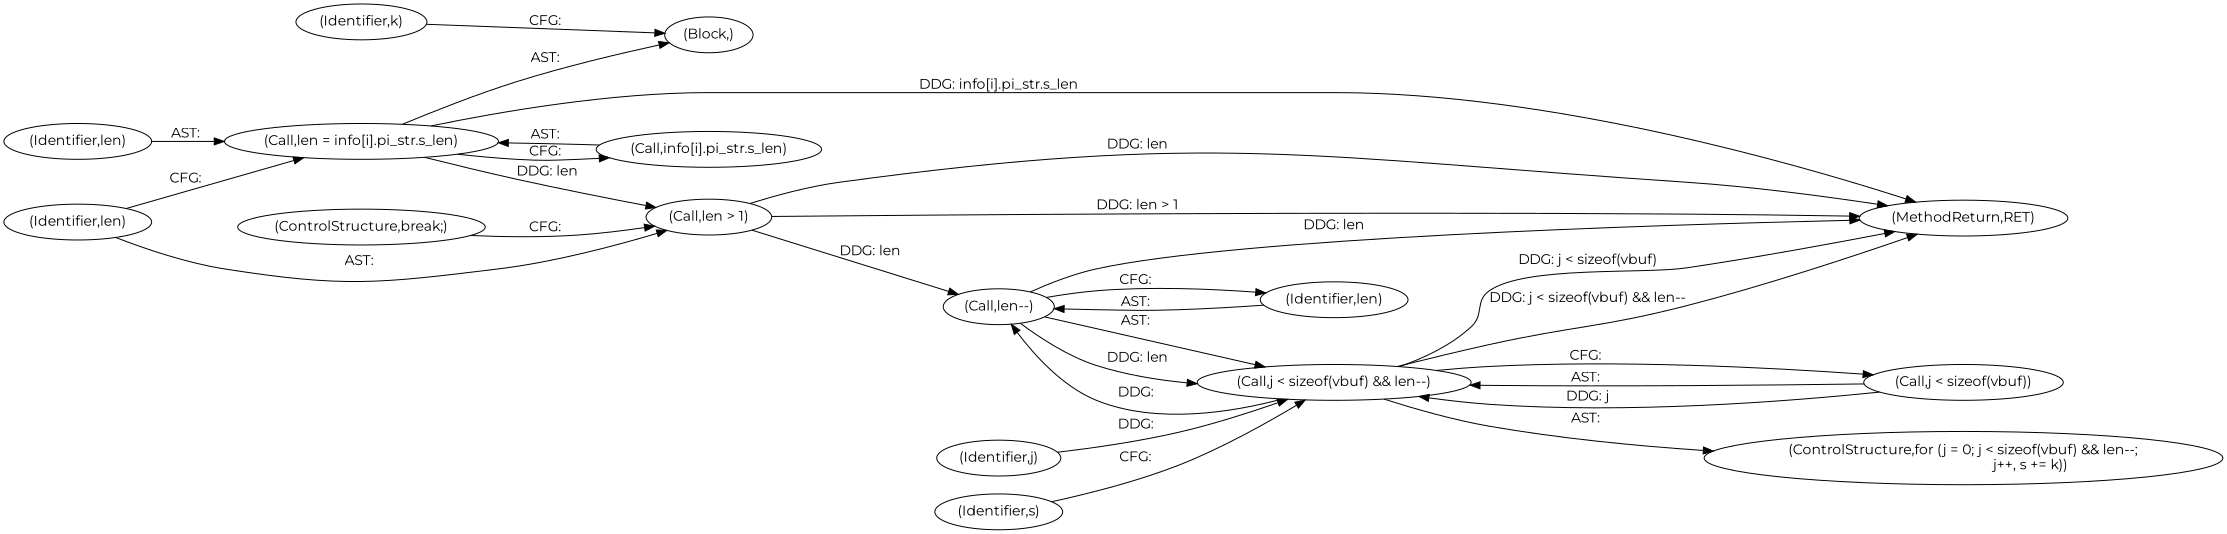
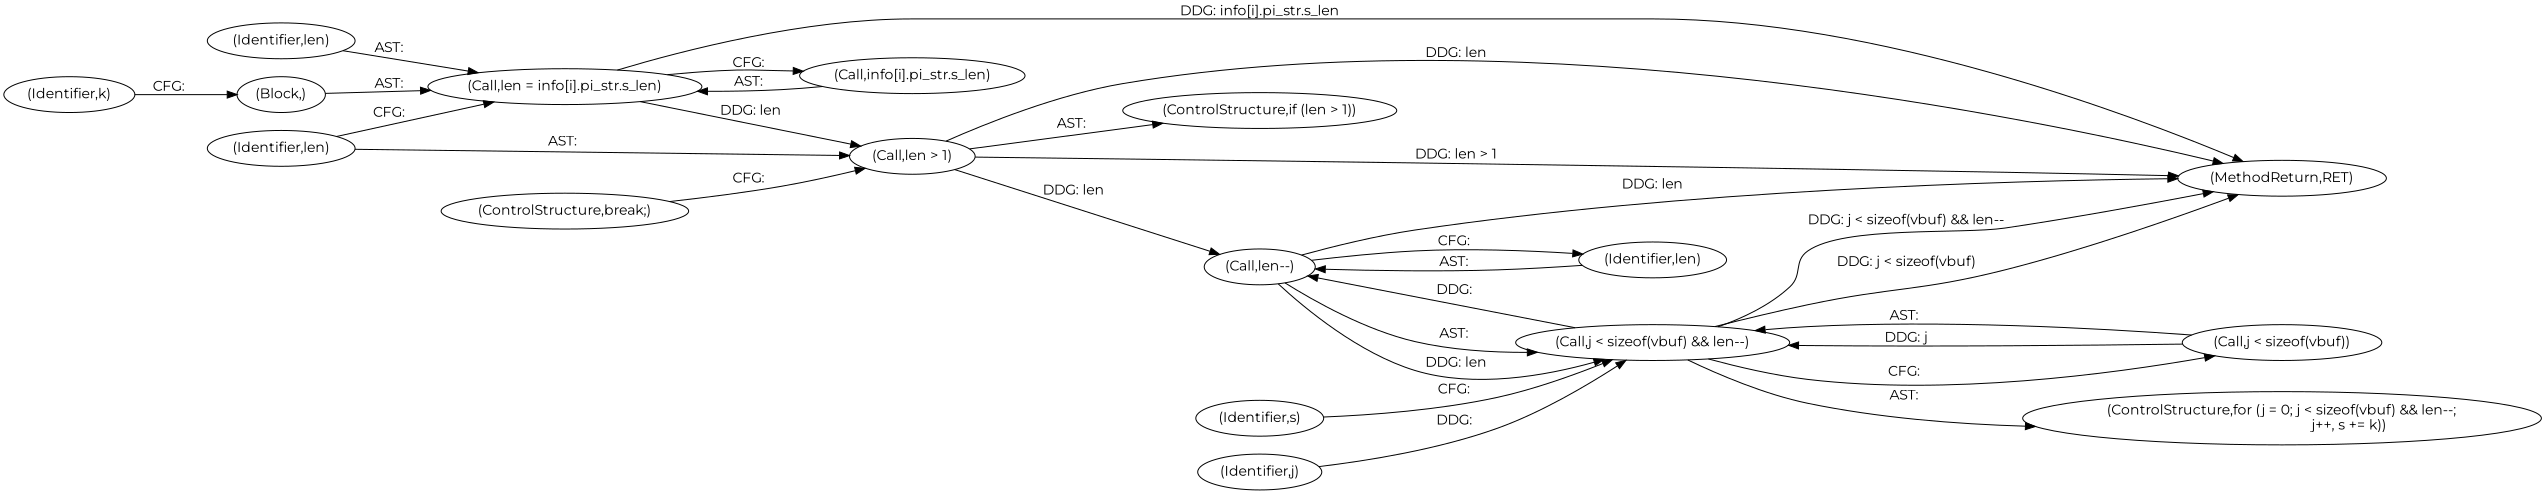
edge "(Call,len = info[i].pi_str.s_len)" -> "(Block,)": reversed
node "(ControlStructure,if (len > 1))": added
